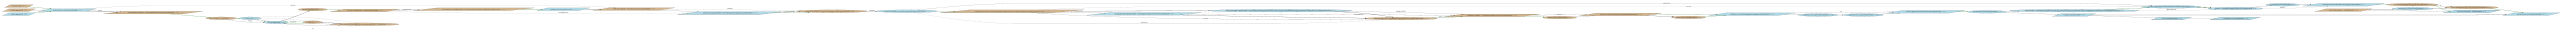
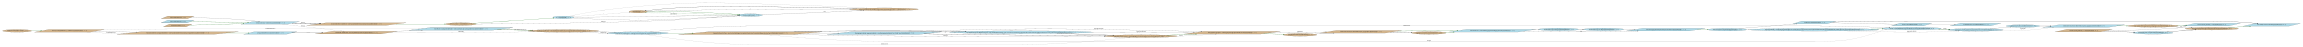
edge "i < numDocs@@@7@@@['1', '1', '1']" -> "indexWriter.close()@@@11@@@['1', '1', '1']": removed
